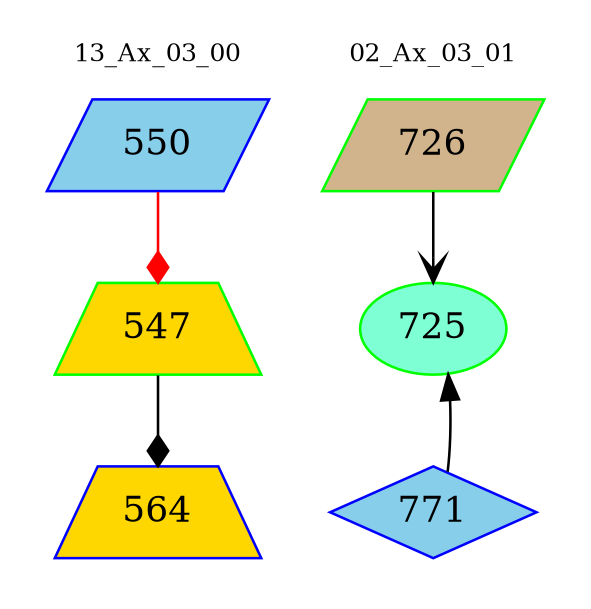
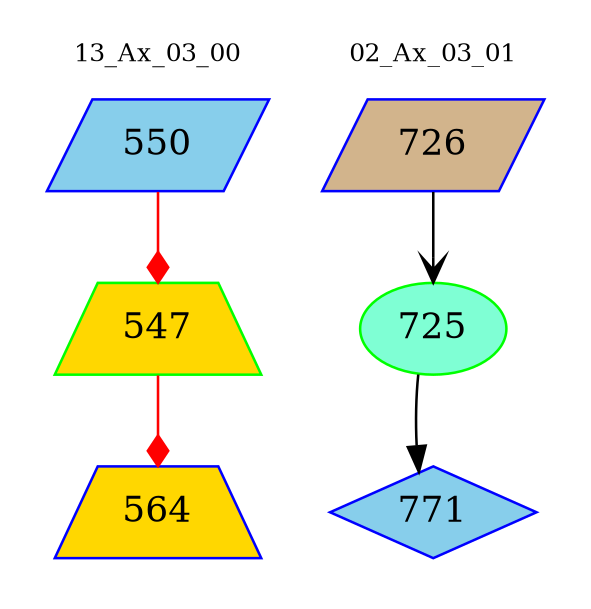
node "726": color green -> blue
edge "547" -> "564": color black -> red
edge "771" -> "725": reversed
